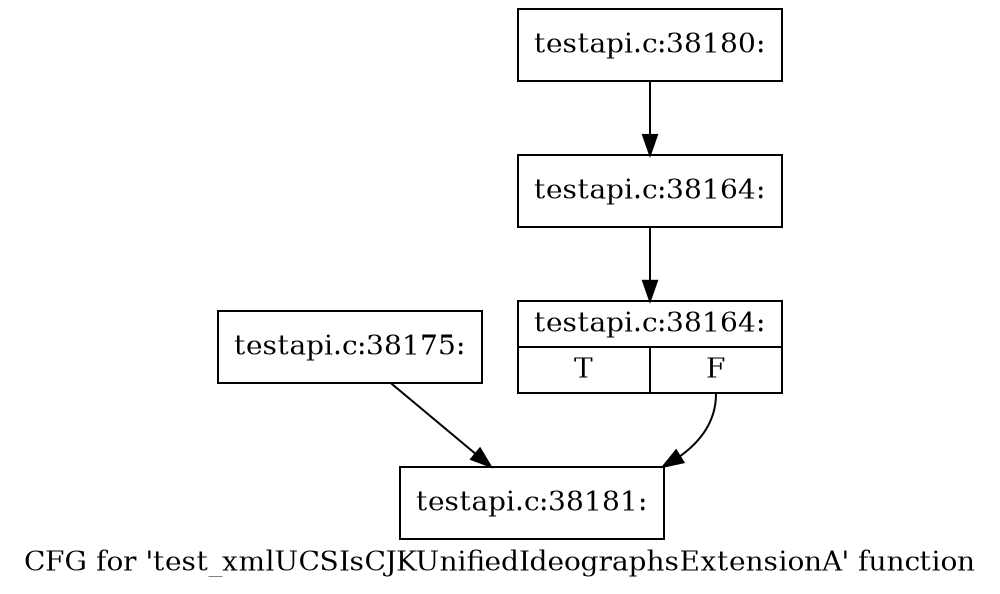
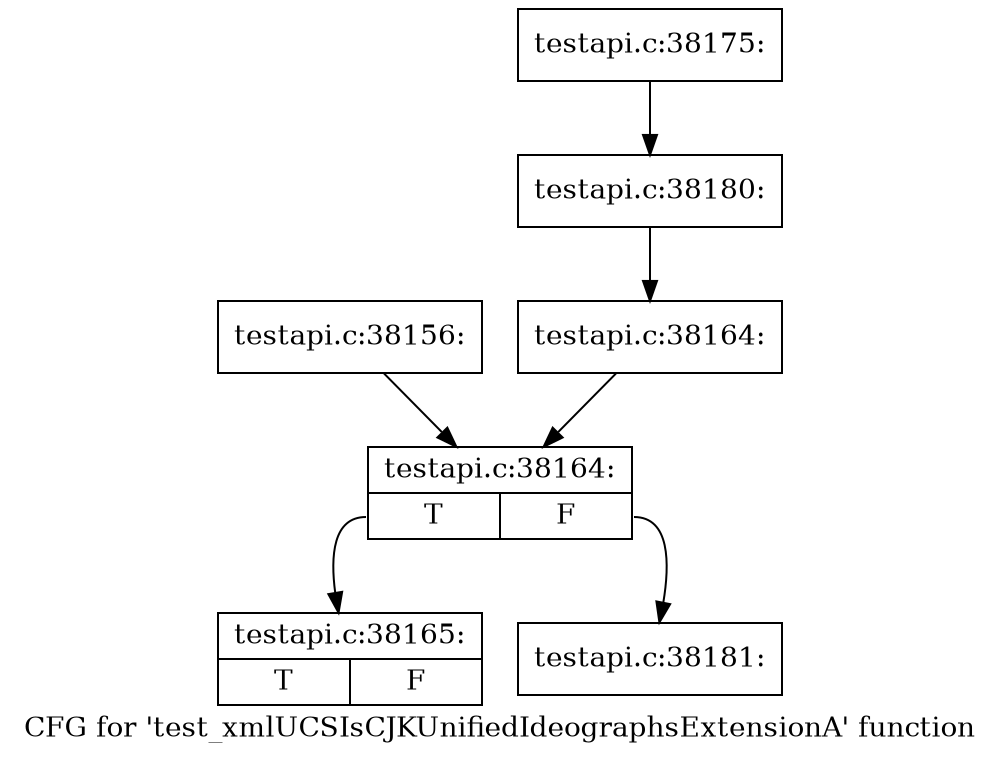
node "testapi.c:38156:": added
edge "testapi.c:38175:" -> "testapi.c:38181:": now "testapi.c:38175:" -> "testapi.c:38180:"
node "testapi.c:38165:": added
